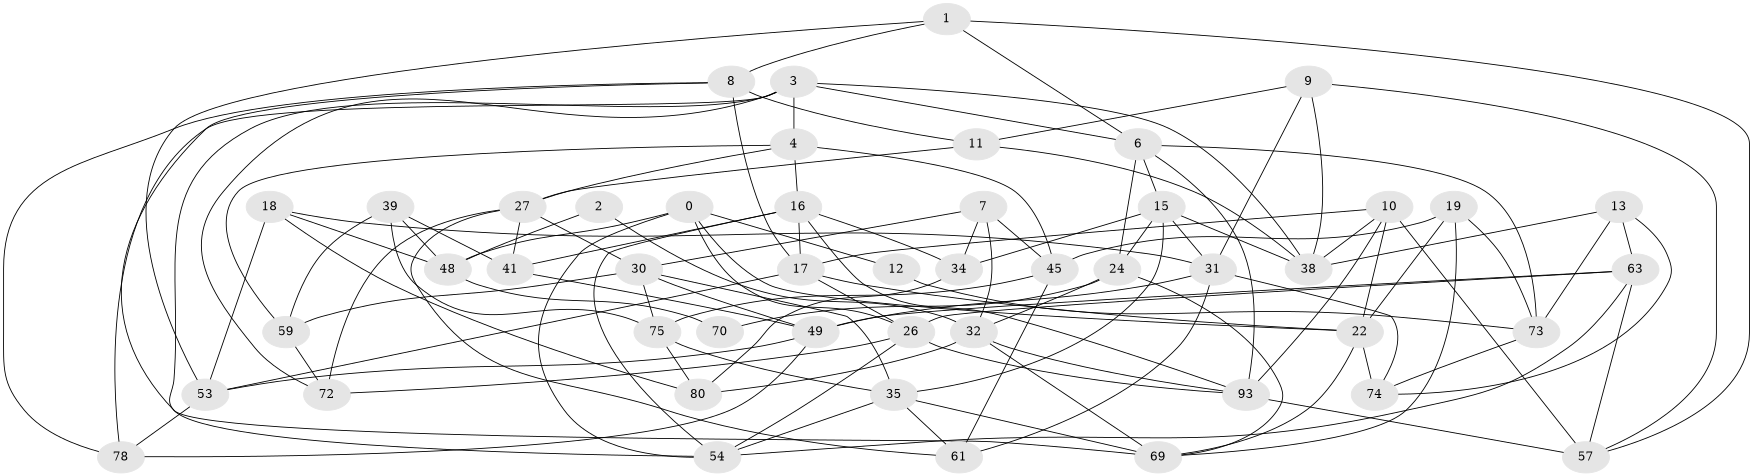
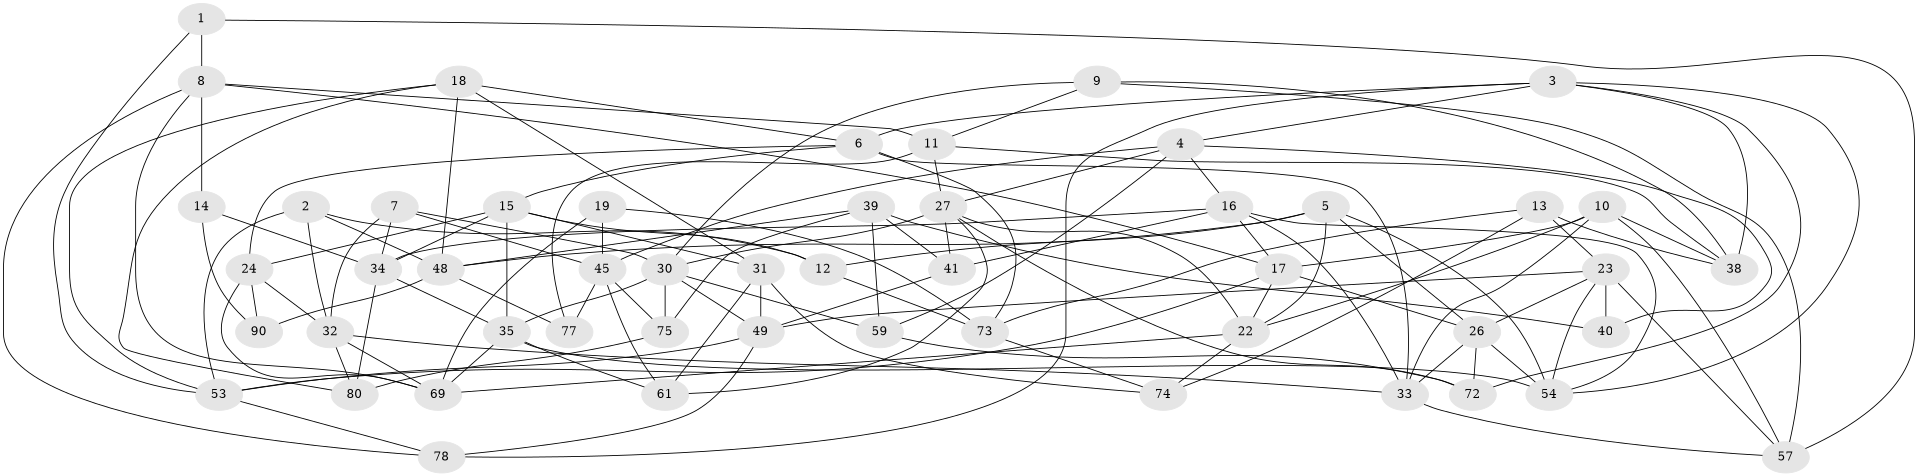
edge "1" -- "6": now "18" -- "6"
edge "9" -- "31": now "9" -- "30"
node "14": added
node "0": label "0" -> "5"
edge "2" -- "12": added
edge "15" -- "38": now "15" -- "12"
edge "19" -- "22": now "27" -- "22"
node "63": label "63" -> "23"
edge "2" -- "53": added
node "77": added
node "70": label "70" -> "90"
node "40": added
edge "75" -- "35": now "34" -- "35"
node "93": label "93" -> "33"
